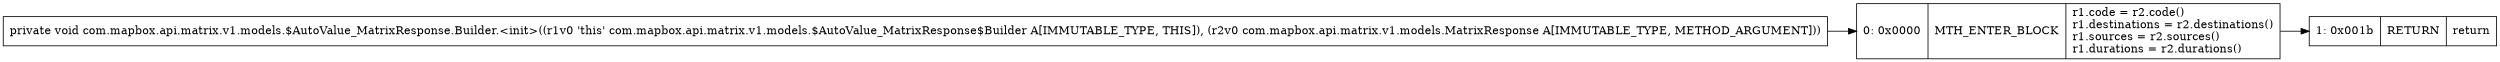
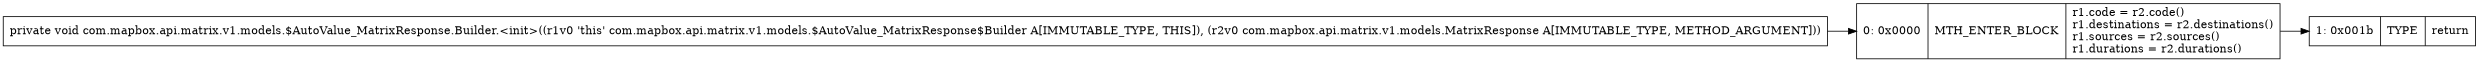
node "1: 0x001b": text "RETURN" -> "TYPE"
